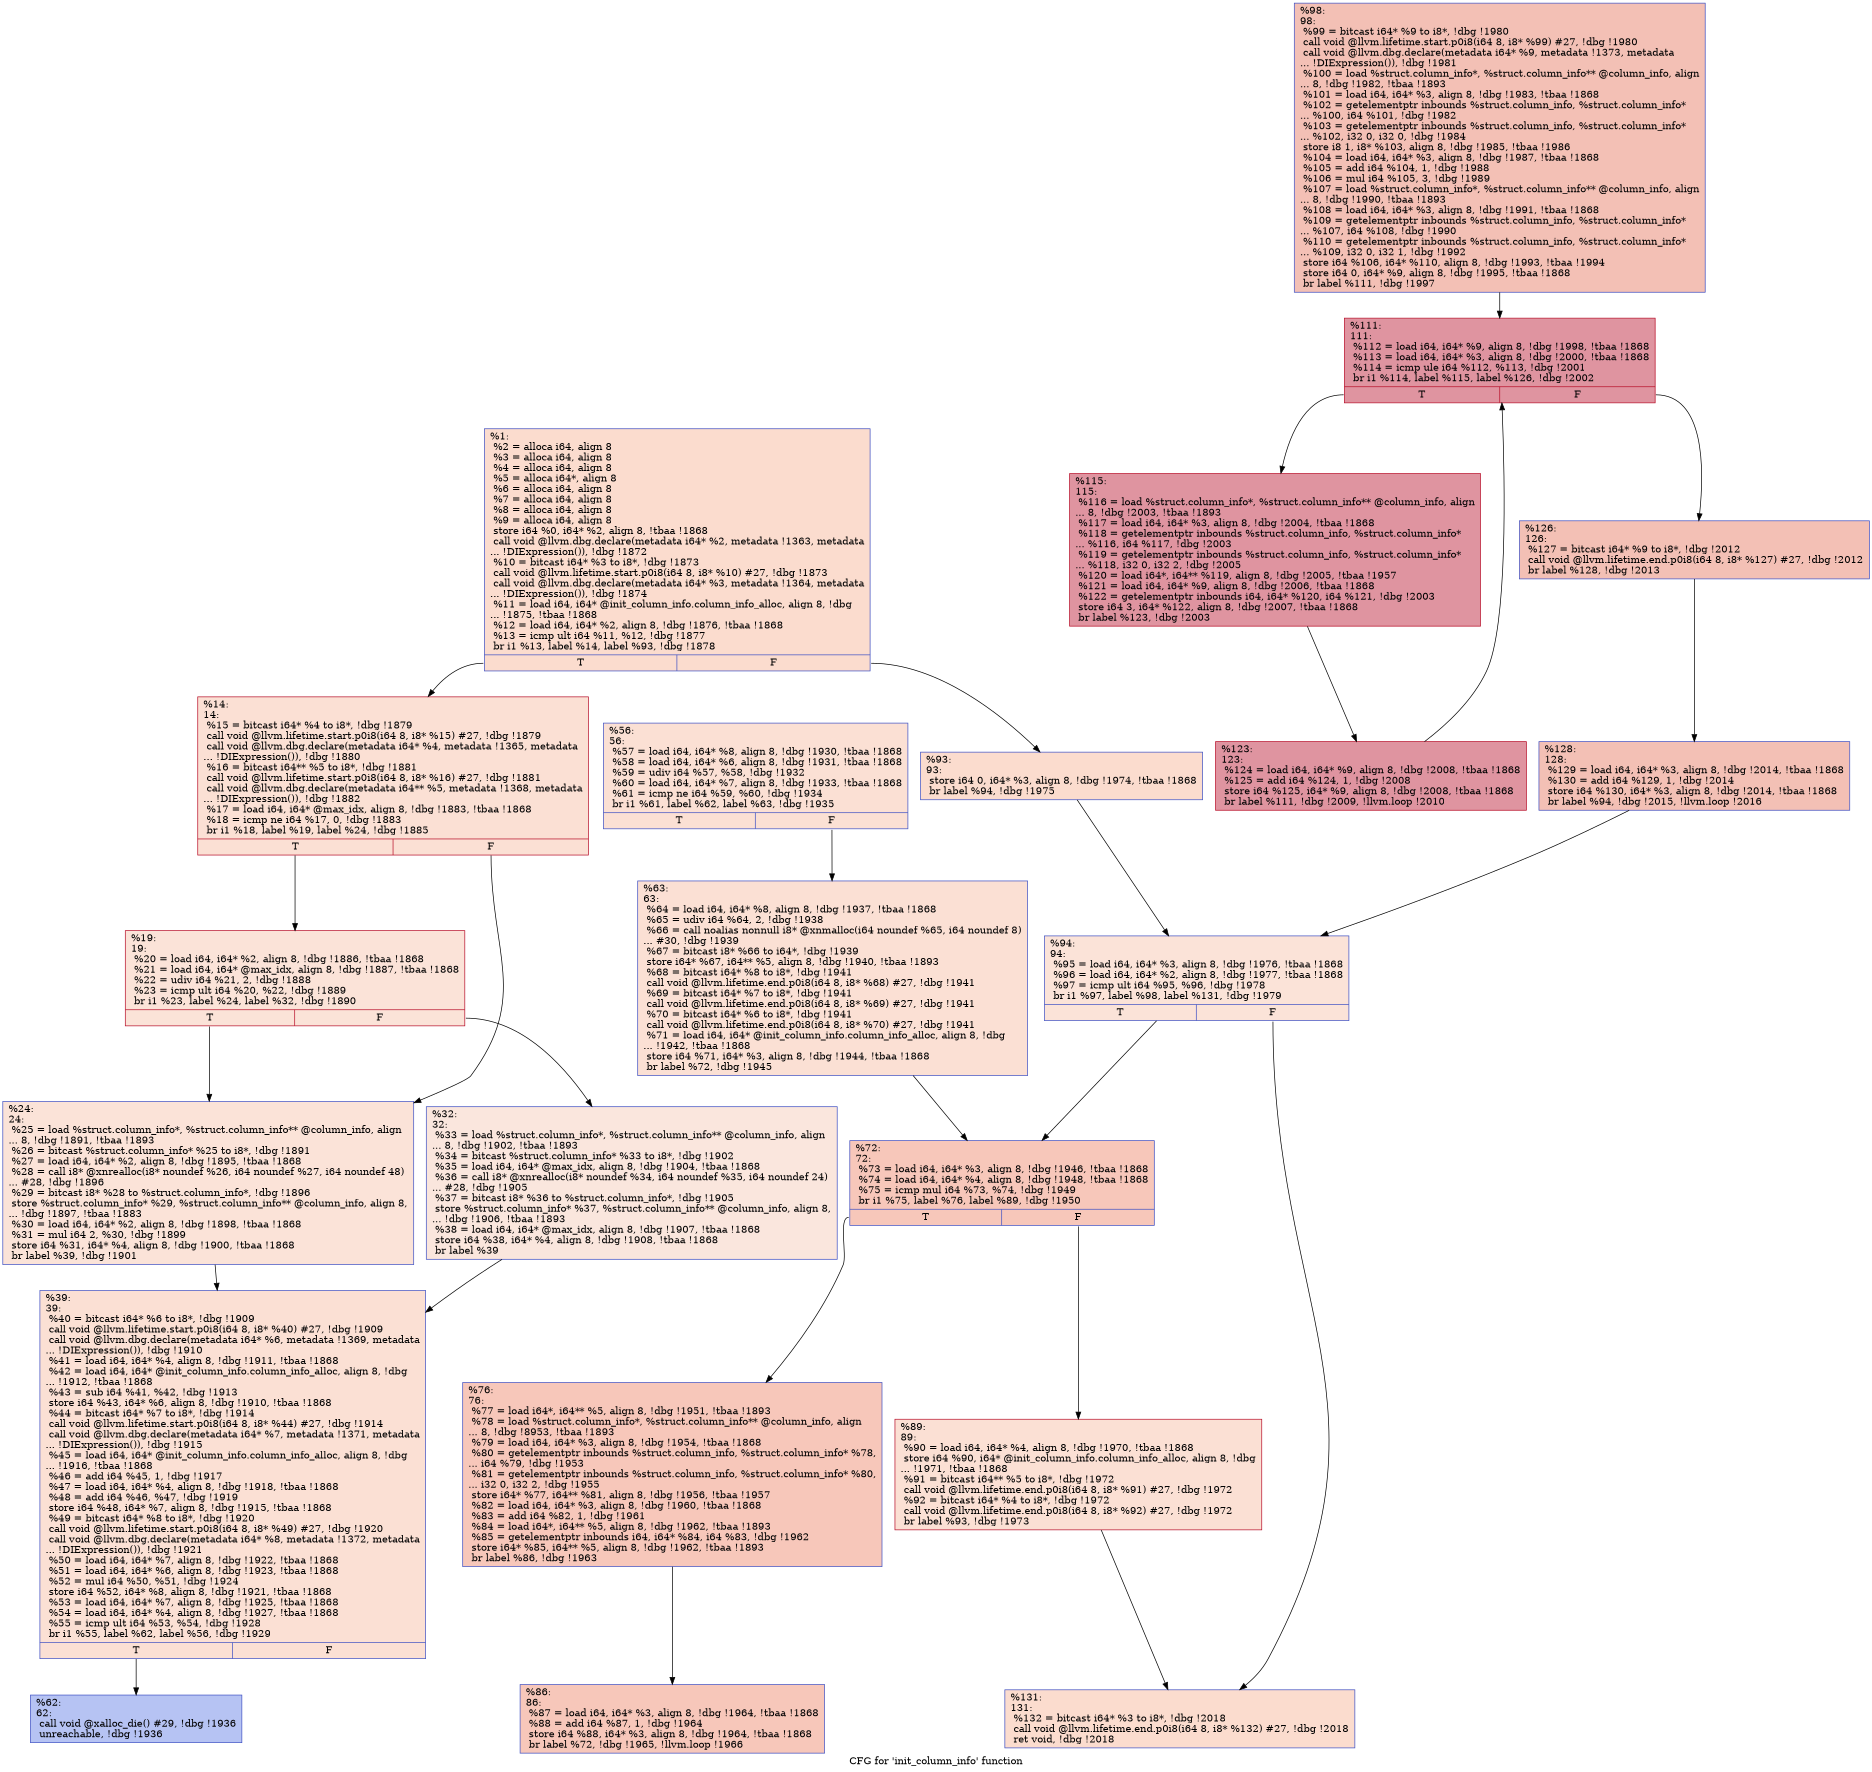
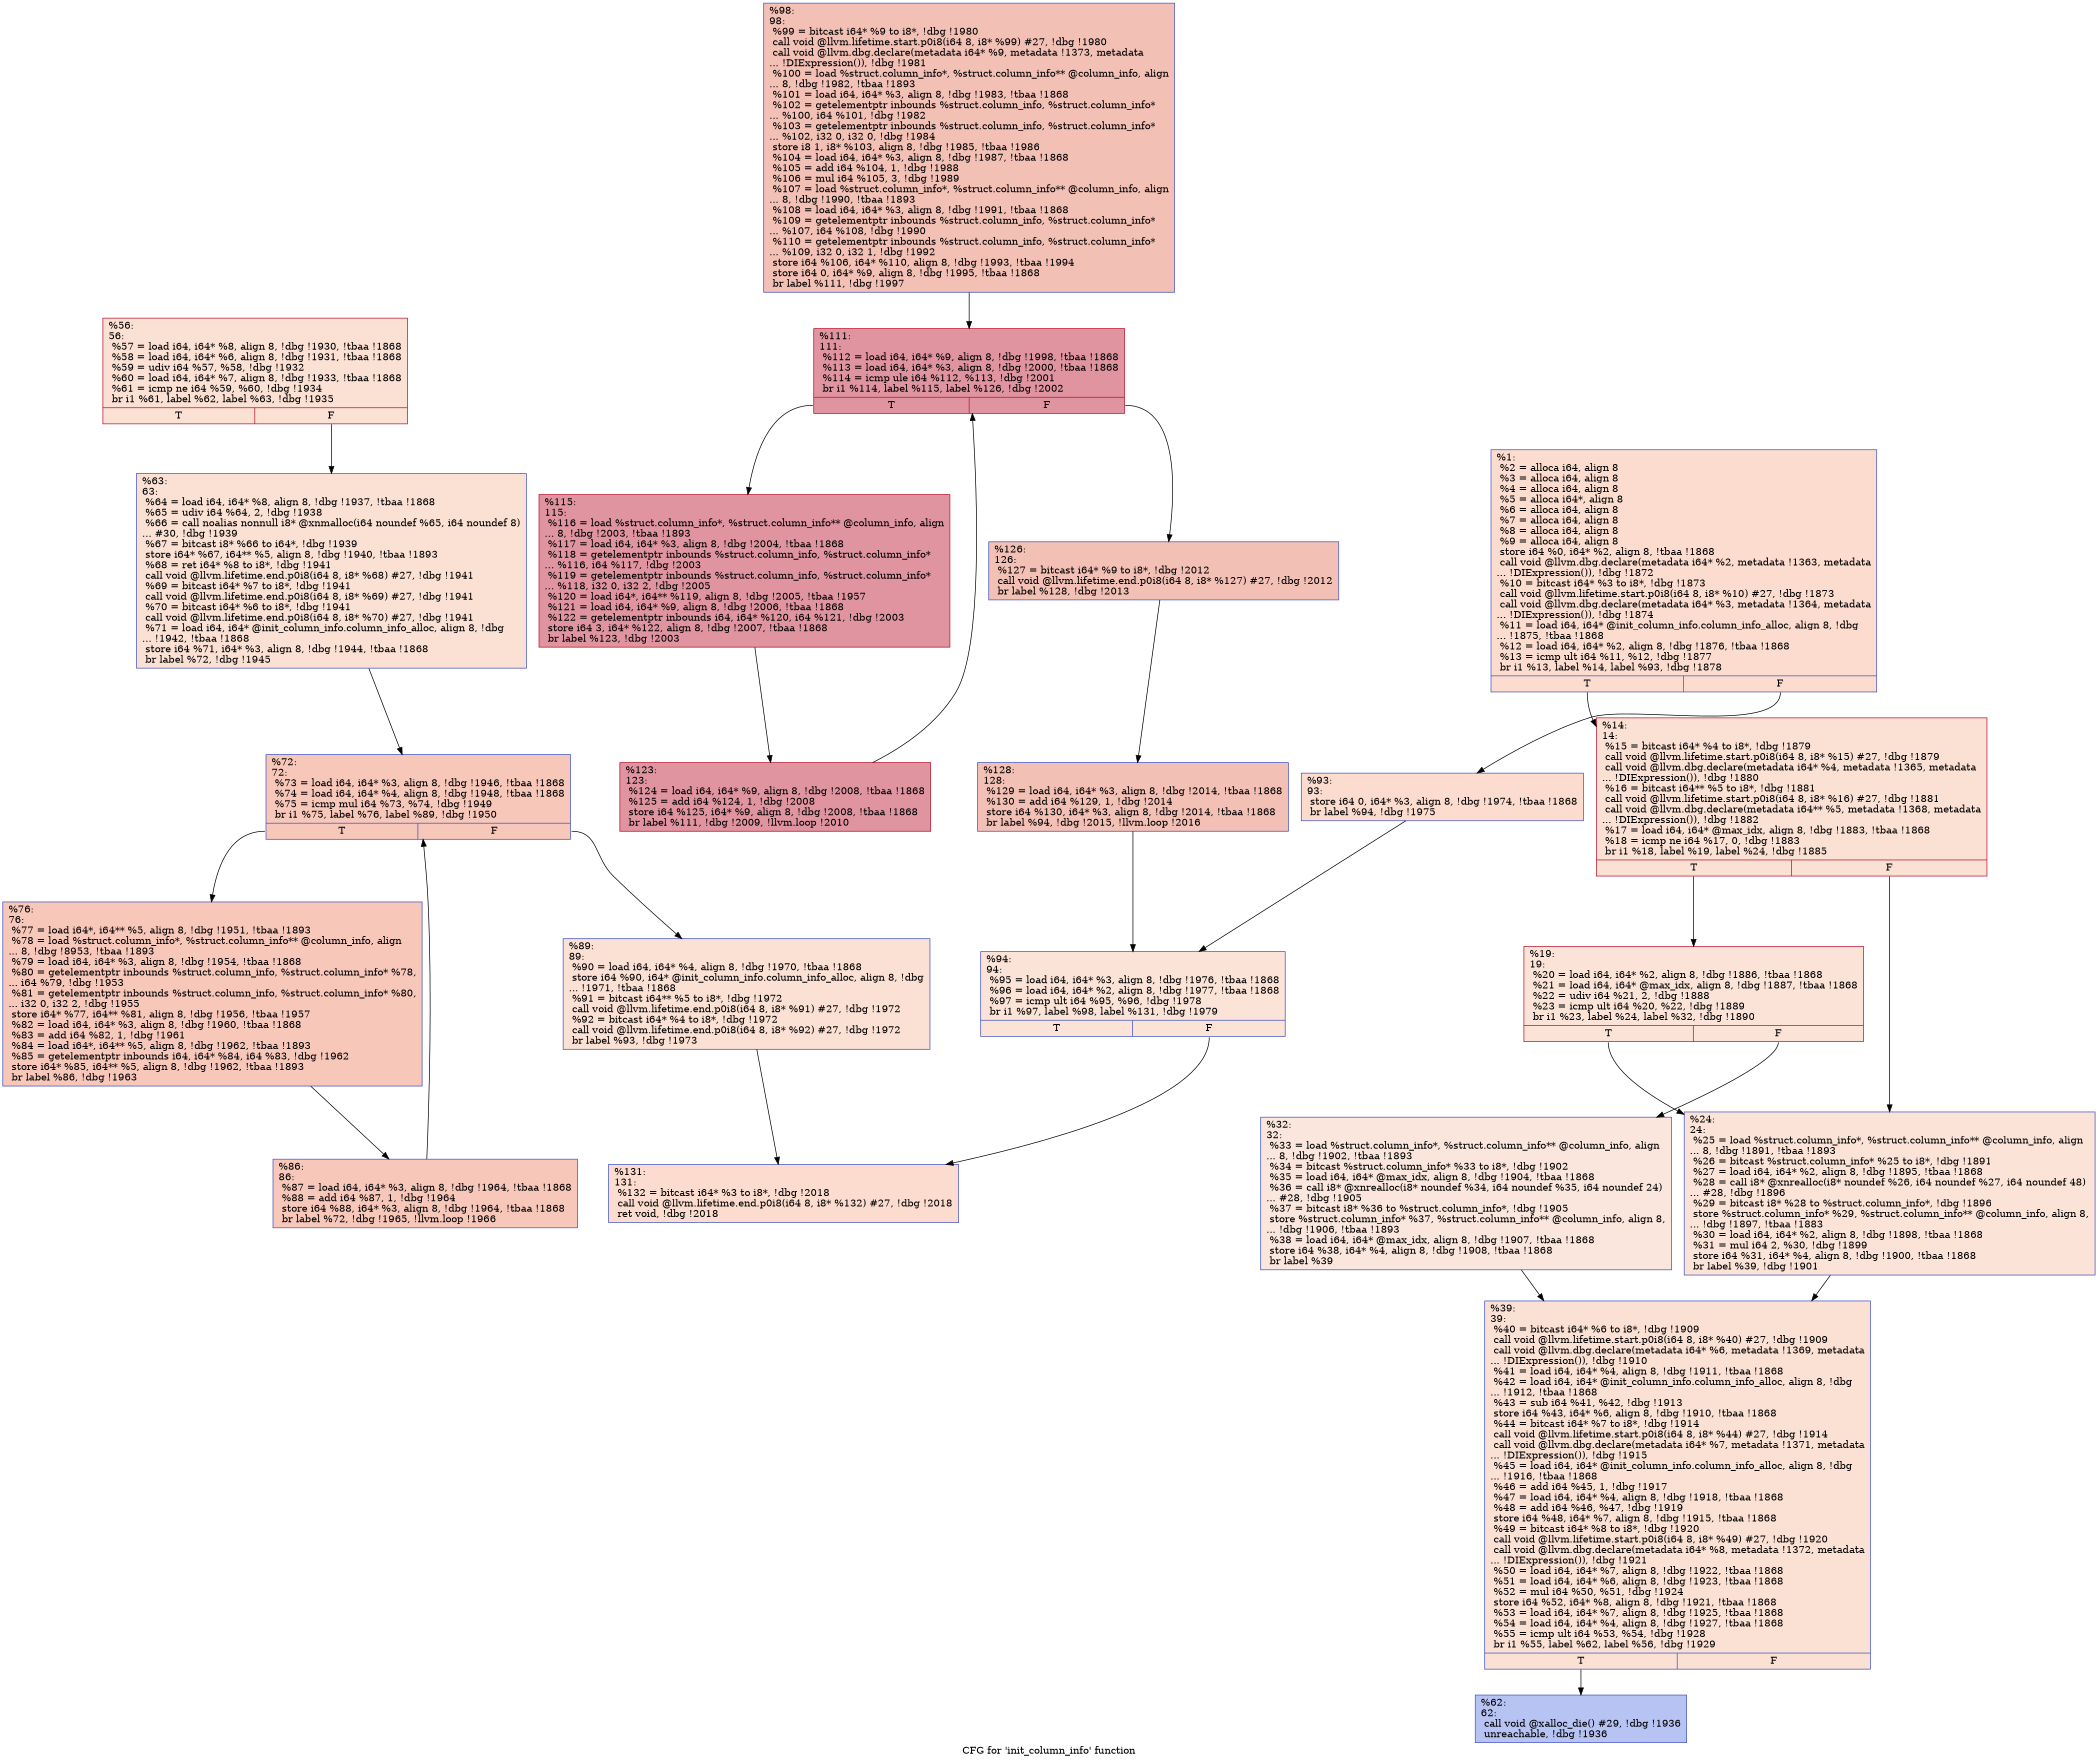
node "%56:": color #3d50c3ff -> #b70d28ff
node "%63:": text "%68 = bitcast i64* %8 to i8*, !dbg !1941" -> "%68 = ret i64* %8 to i8*, !dbg !1941"
edge "%94:" -> "%72:": now "%86:" -> "%72:"
node "%89:": color #b70d28ff -> #3d50c3ff
